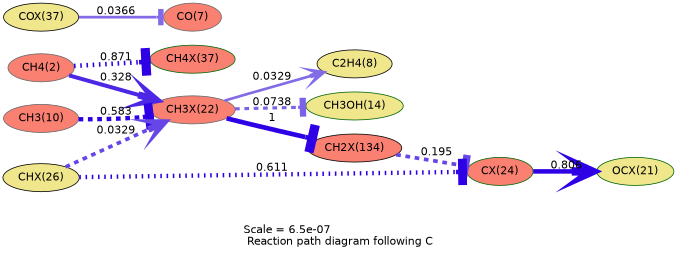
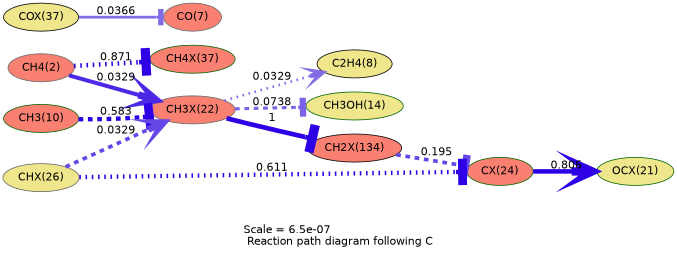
edge "CH4(2)" -> "CH3X(22)": label " 0.328" -> " 0.0329"
edge "CH3X(22)" -> "C2H4(8)": style solid -> dotted
node "CH3(10)": color gray40 -> darkgreen
node "CHX(26)": color black -> gray40
